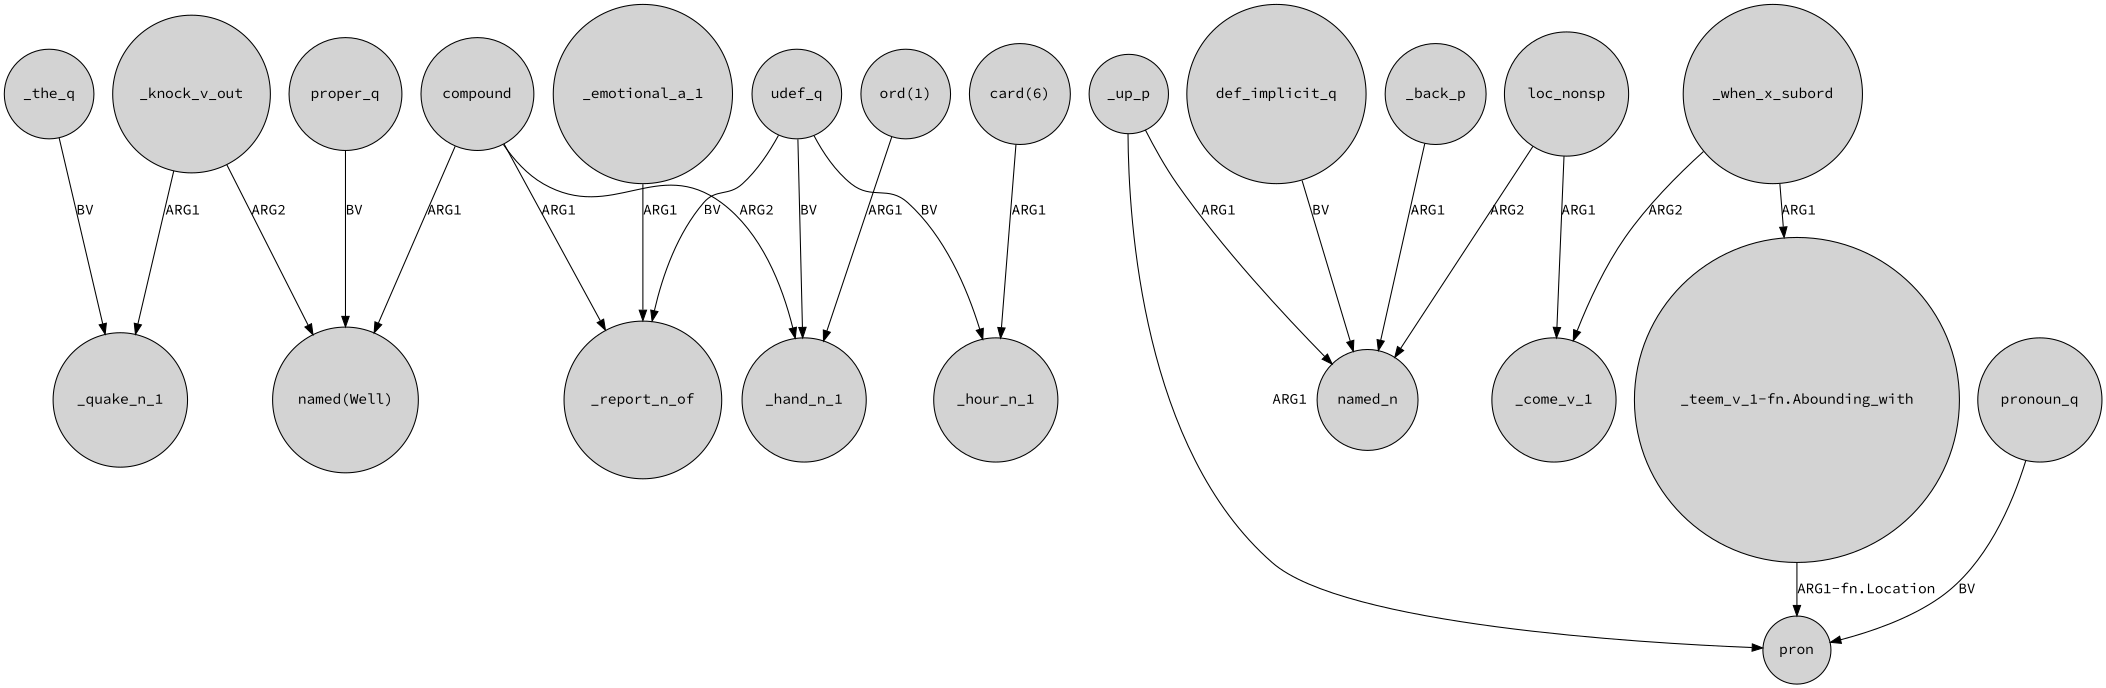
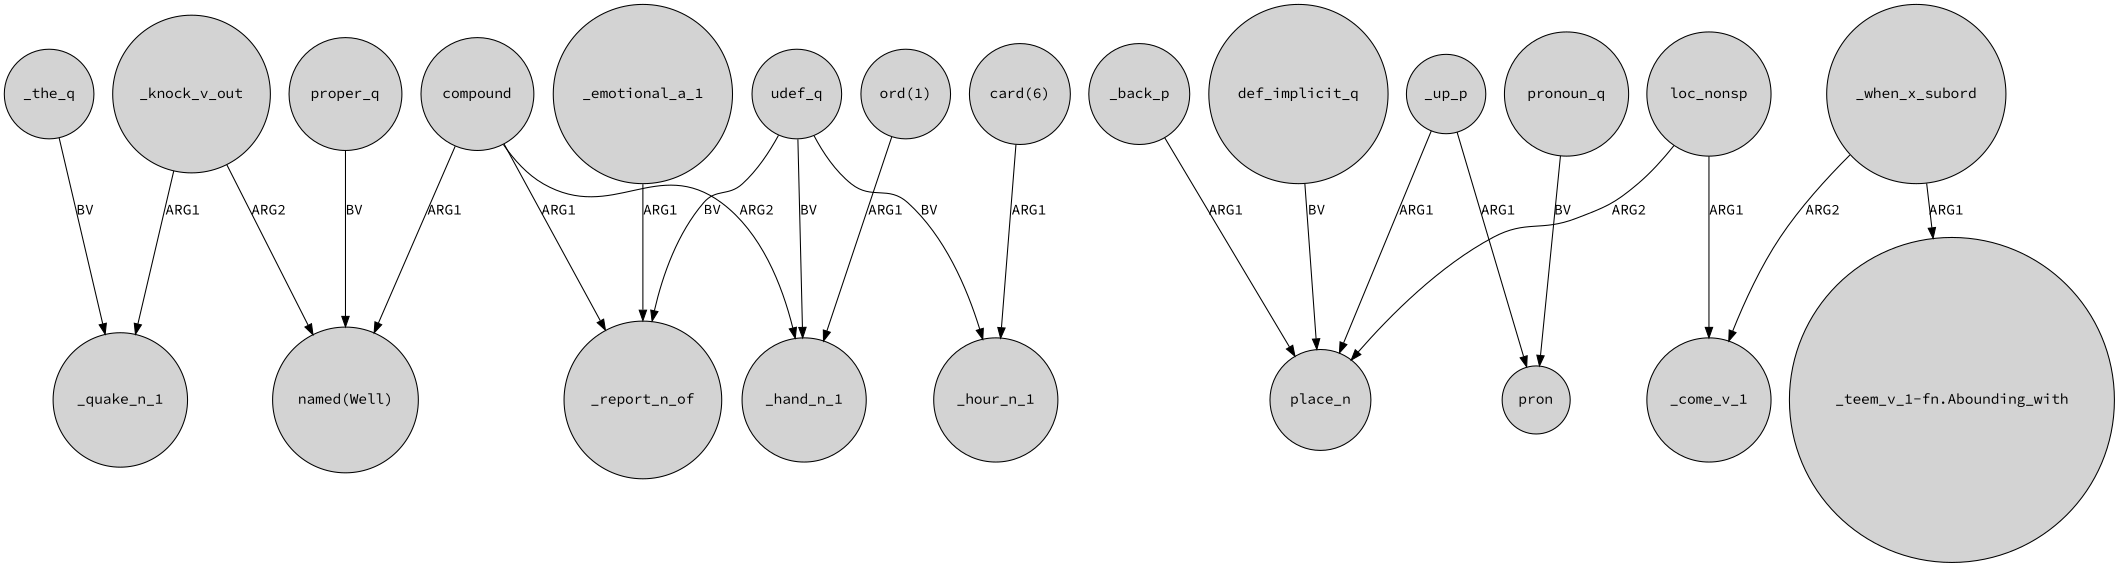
node "named_n": label "named_n" -> "place_n"
edge "_teem_v_1-fn.Abounding_with" -> "pron": removed, label "ARG1-fn.Location"
